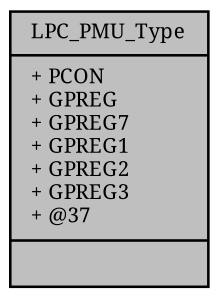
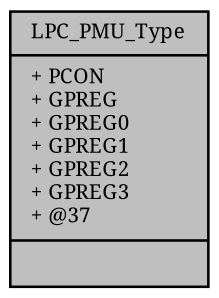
node "LPC_PMU_Type": text "+ GPREG7" -> "+ GPREG0"
